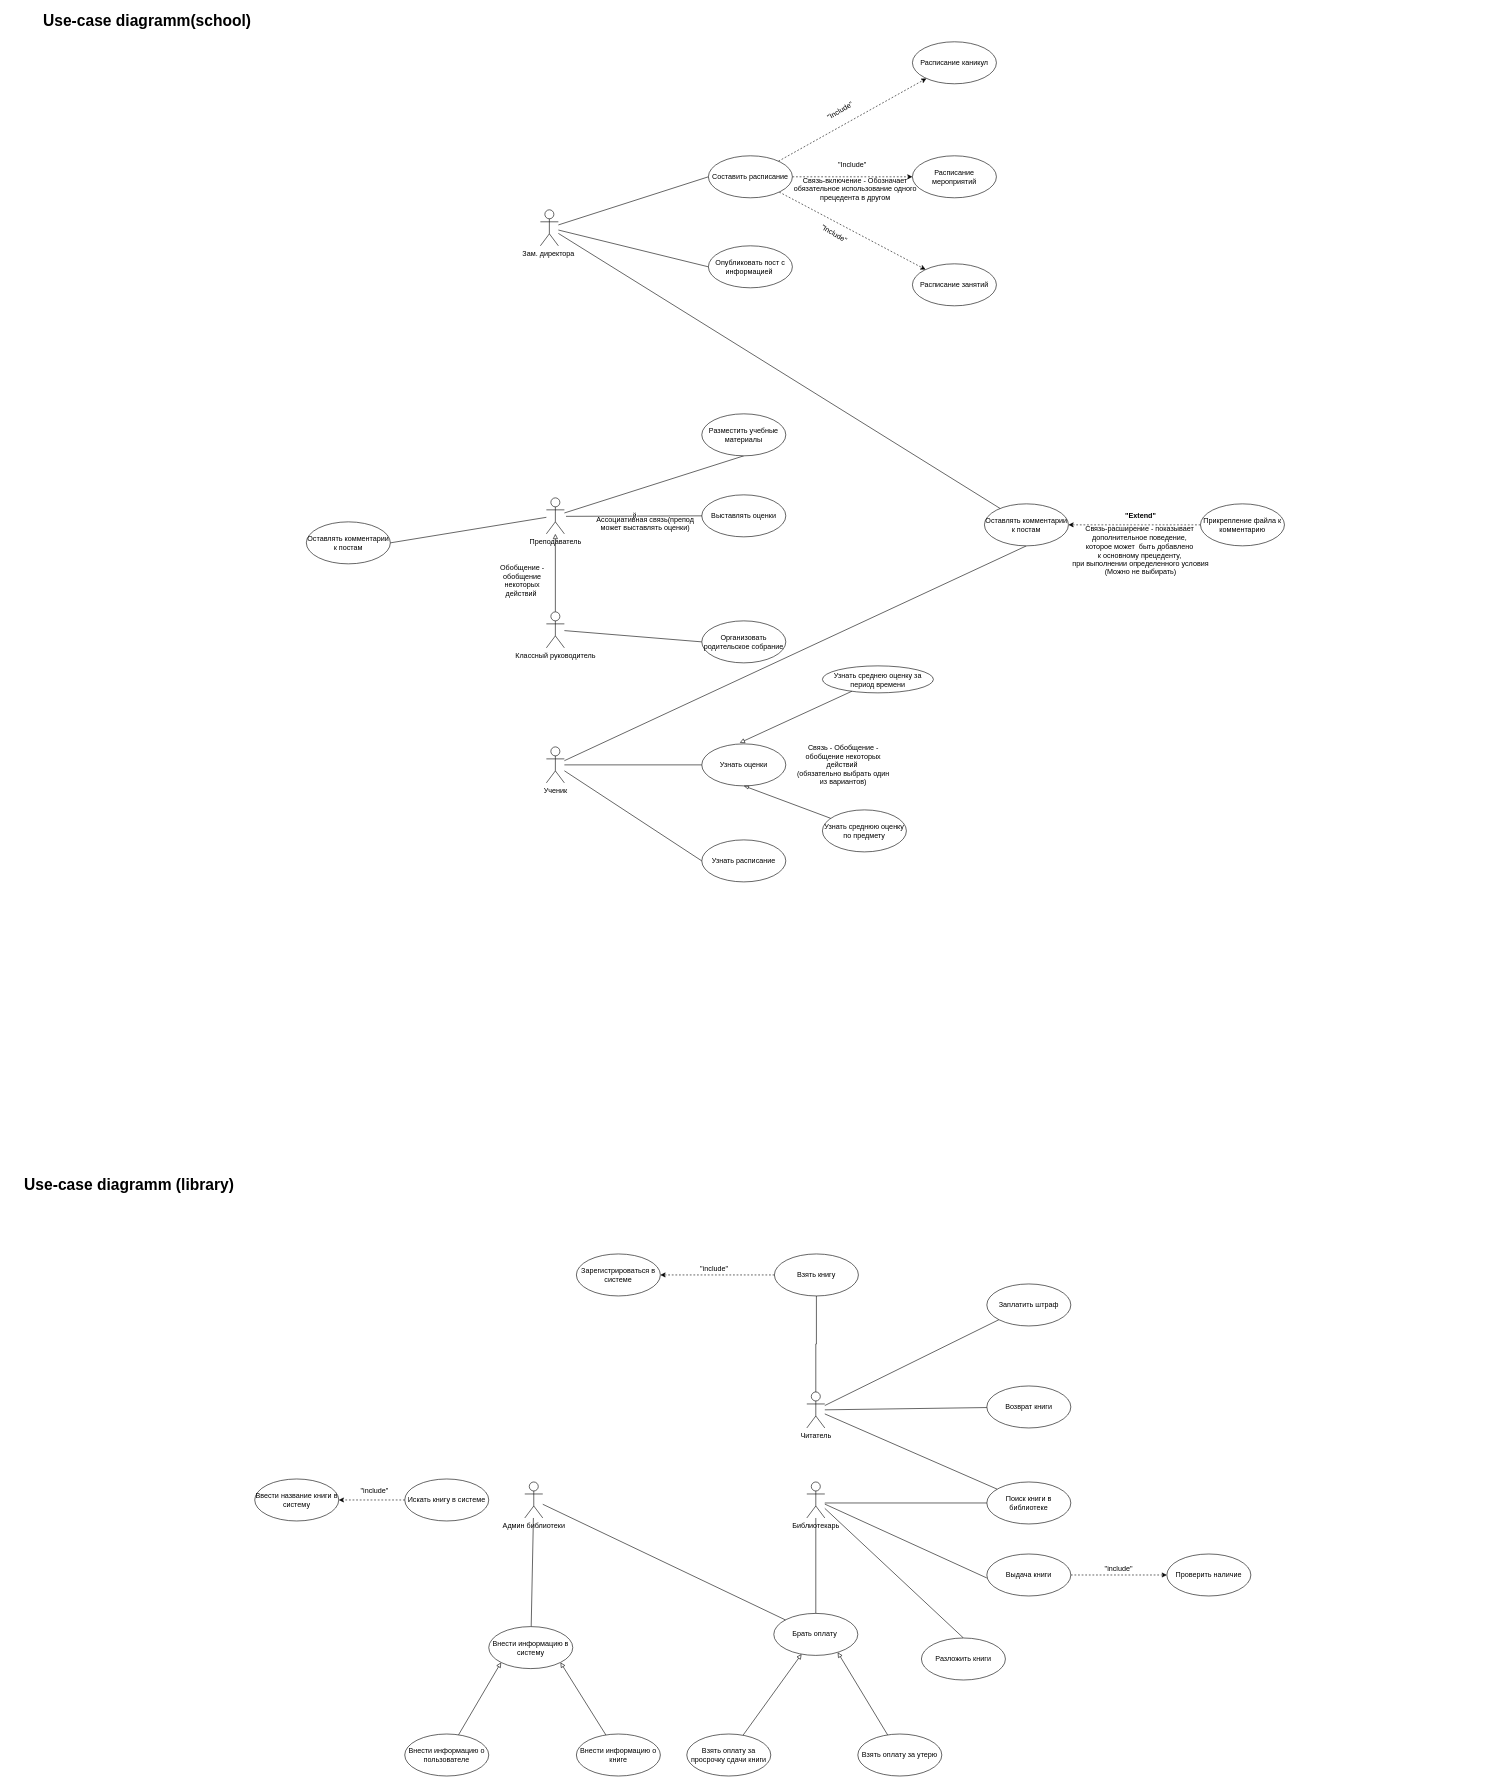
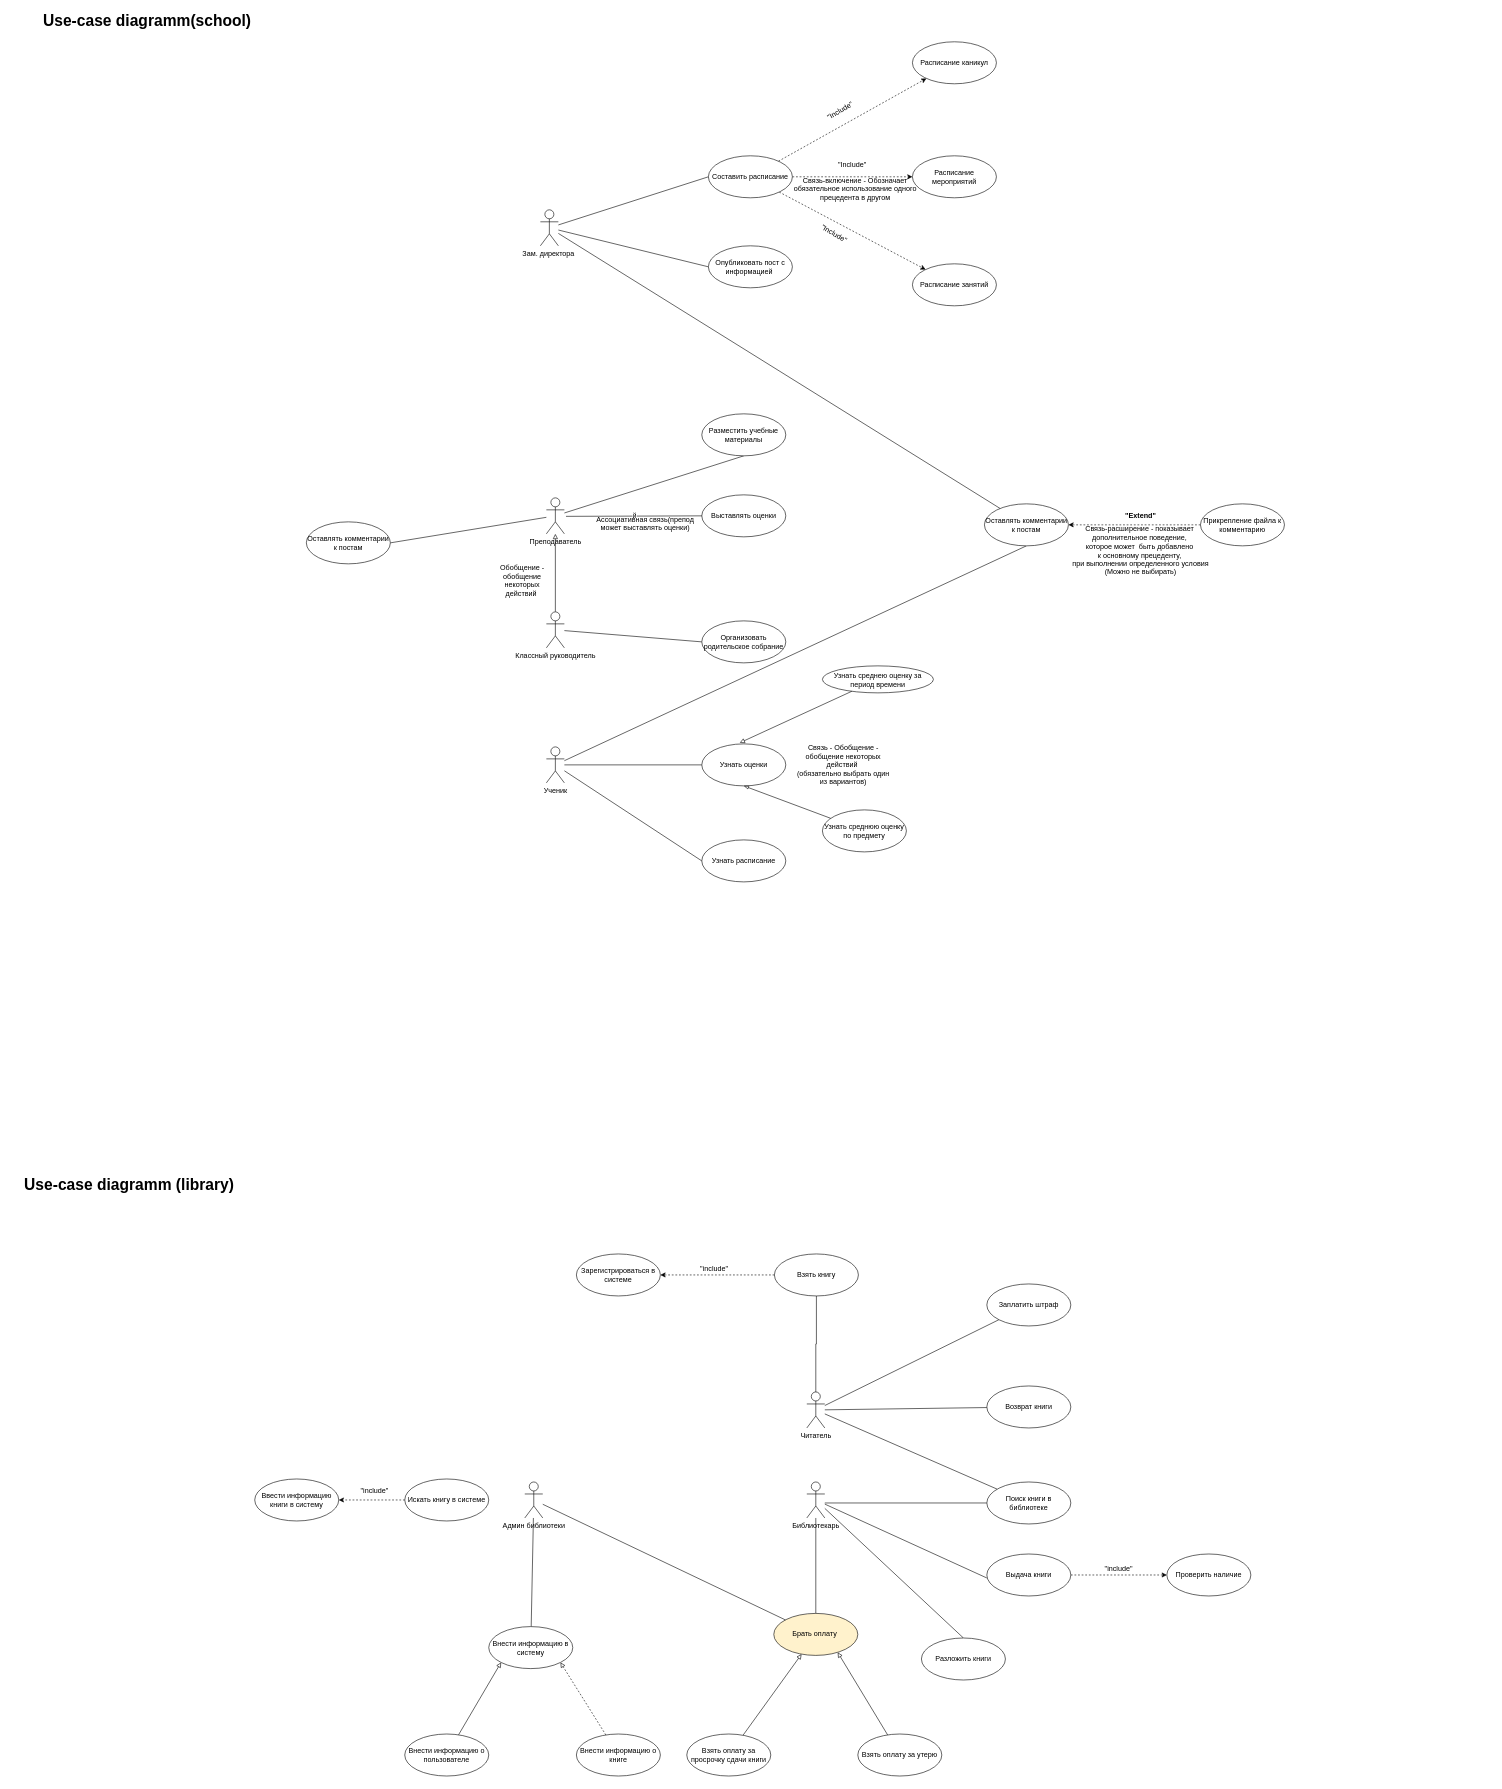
node "Ввести название книги в систему": label "Ввести название книги в систему" -> "Ввести информацию книги в систему"
node "Брать оплату": fillcolor #ffffff -> #fff2cc
edge "Внести информацию о книге" -> "Внести информацию в систему": style solid -> dashed
